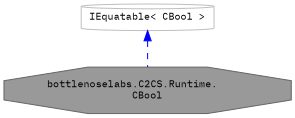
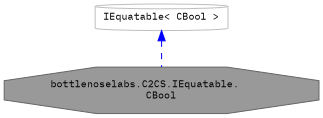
node "bottlenoselabs.C2CS.Runtime. CBool": label "bottlenoselabs.C2CS.Runtime. CBool" -> "bottlenoselabs.C2CS.IEquatable. CBool"
